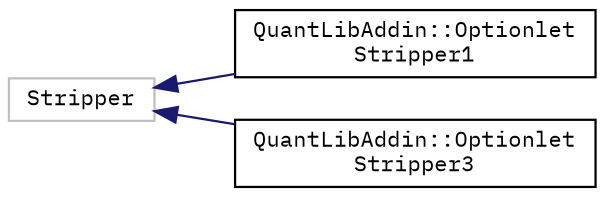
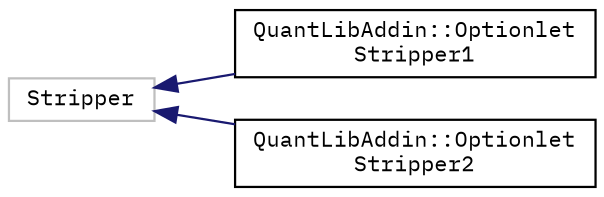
node "QuantLibAddin::Optionlet Stripper3": label "QuantLibAddin::Optionlet Stripper3" -> "QuantLibAddin::Optionlet Stripper2"
